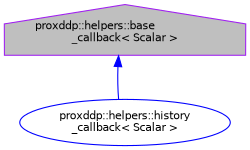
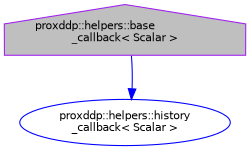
edge "proxddp::helpers::history _callback< Scalar >" -> "proxddp::helpers::base _callback< Scalar >": reversed
